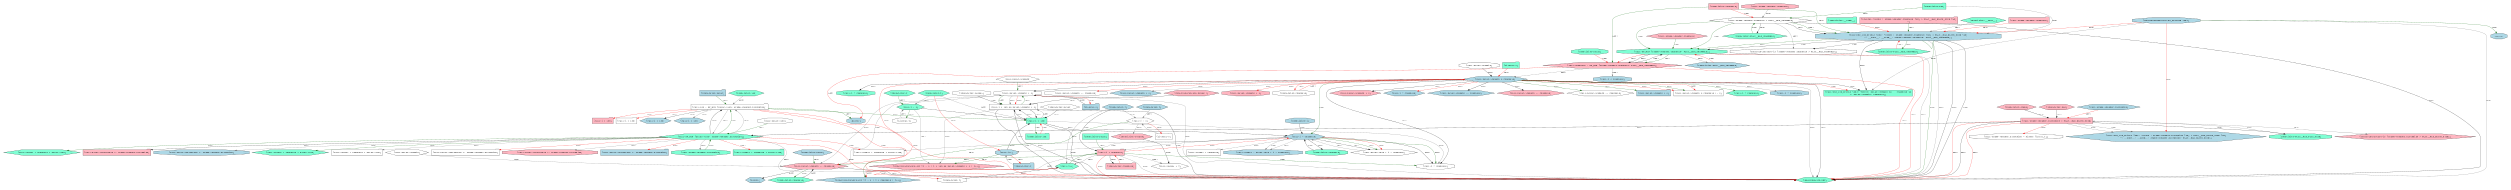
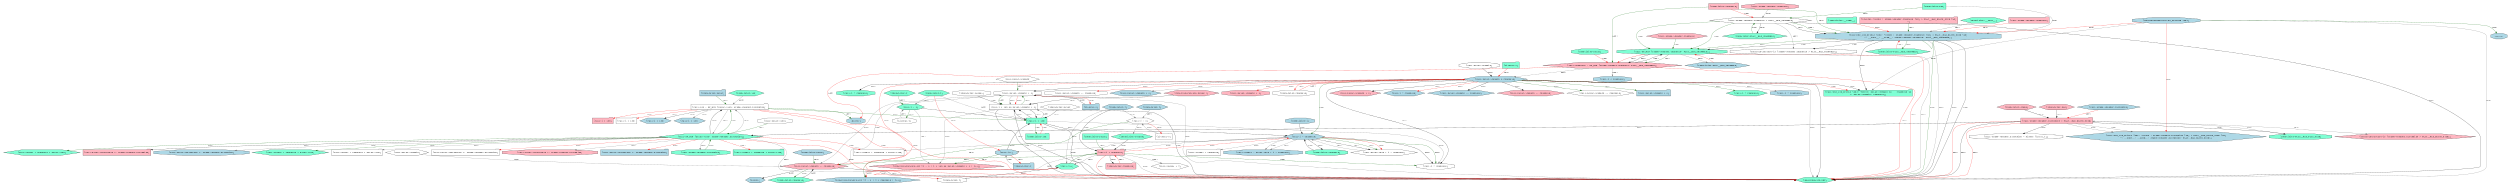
node "(Call,pflac->remain % channels != 0)": removed
edge "(Call,frame->header.blocksize > FLAC__MAX_BLOCK_SIZE)" -> "(Call,frame->header.blocksize * sizeof (int32_t))": color red -> black
node "(Identifier,retpcm)": fillcolor lightpink -> aquamarine
edge "(Identifier,retpcm)" -> "(Call,offset + j)": now "(Identifier,retpcm)" -> "(Call,j < channels)"
